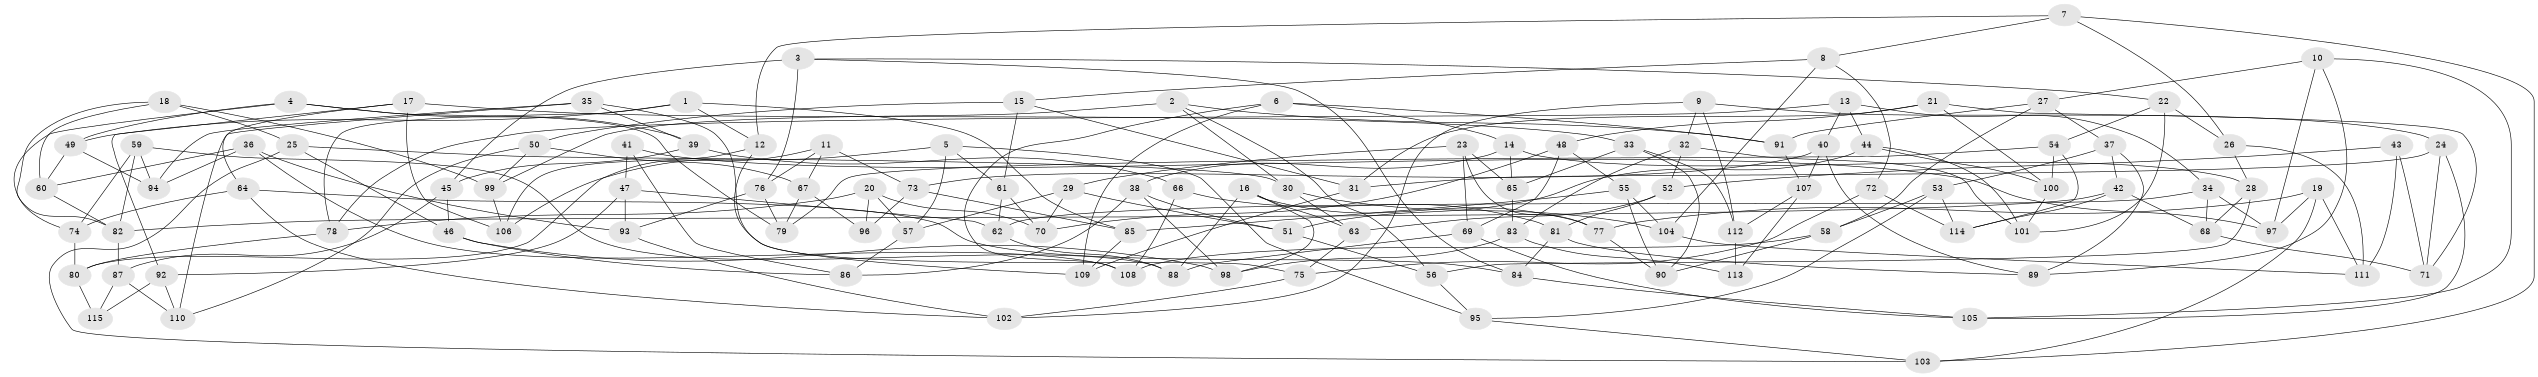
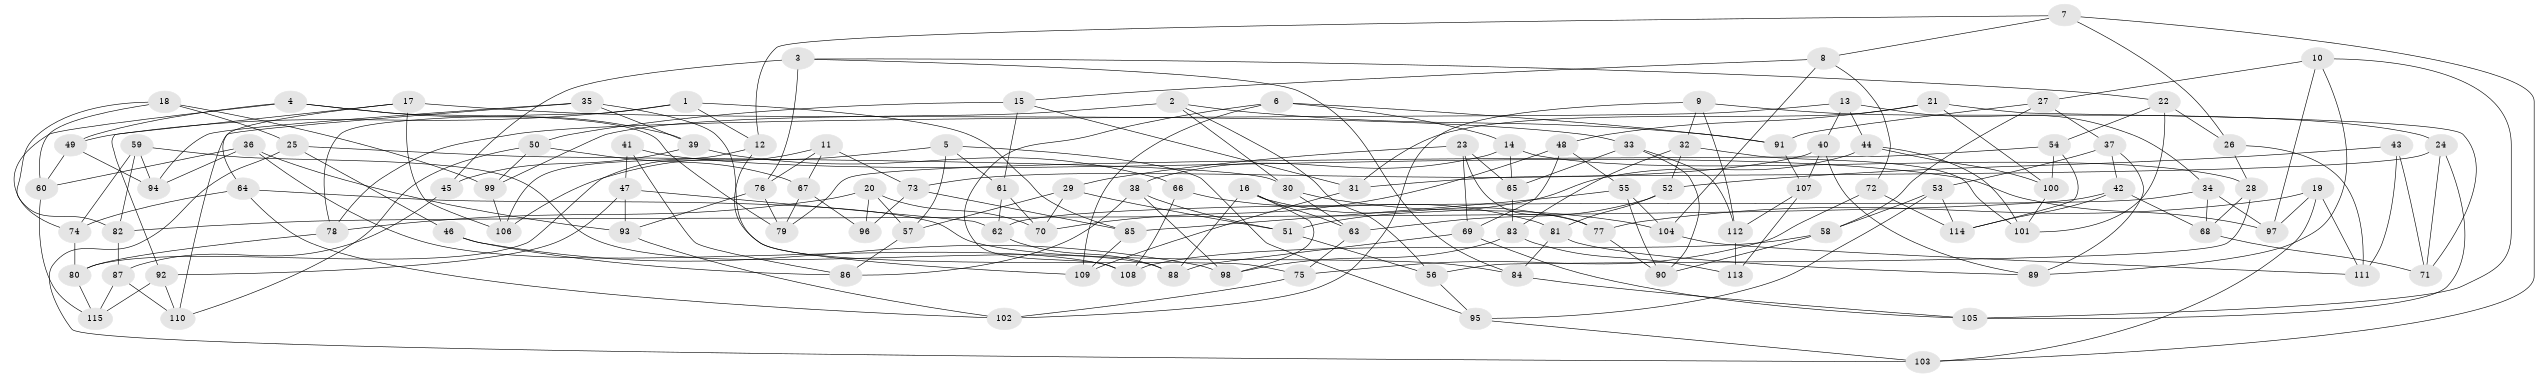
edge "60" -- "82": now "60" -- "115"
edge "45" -- "46": removed
